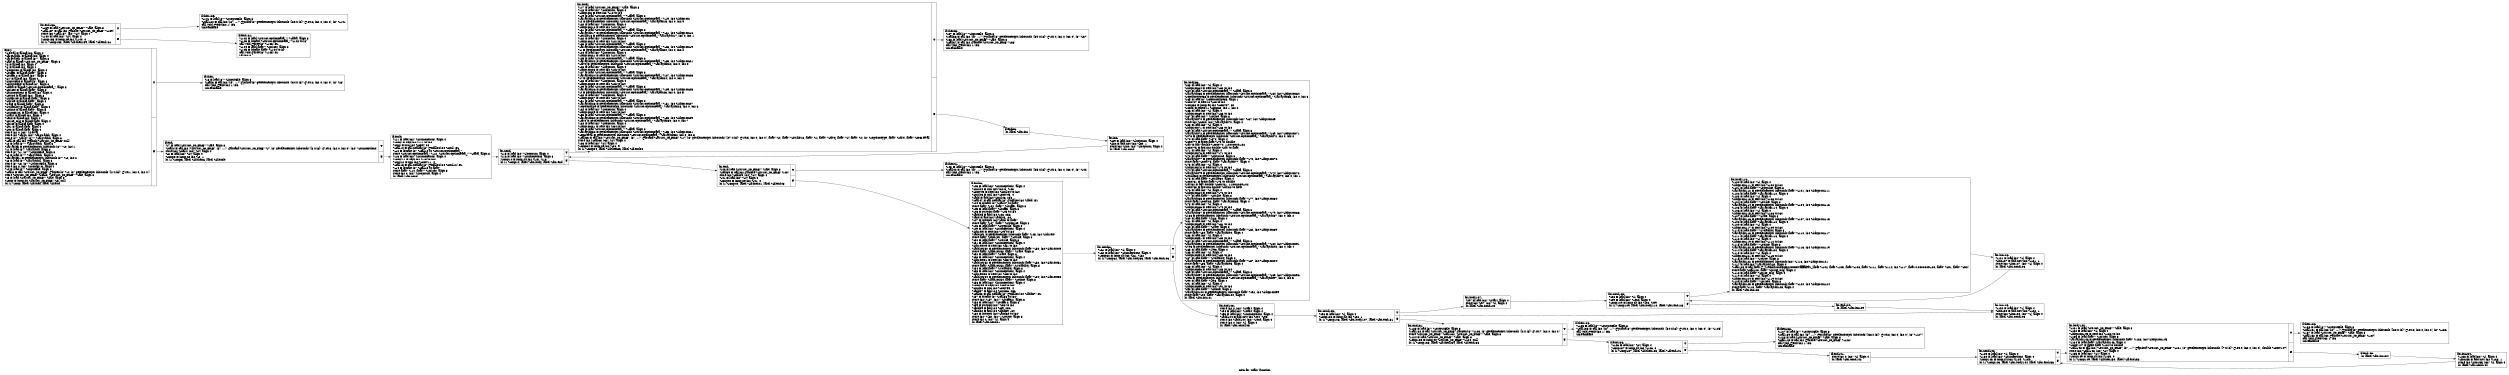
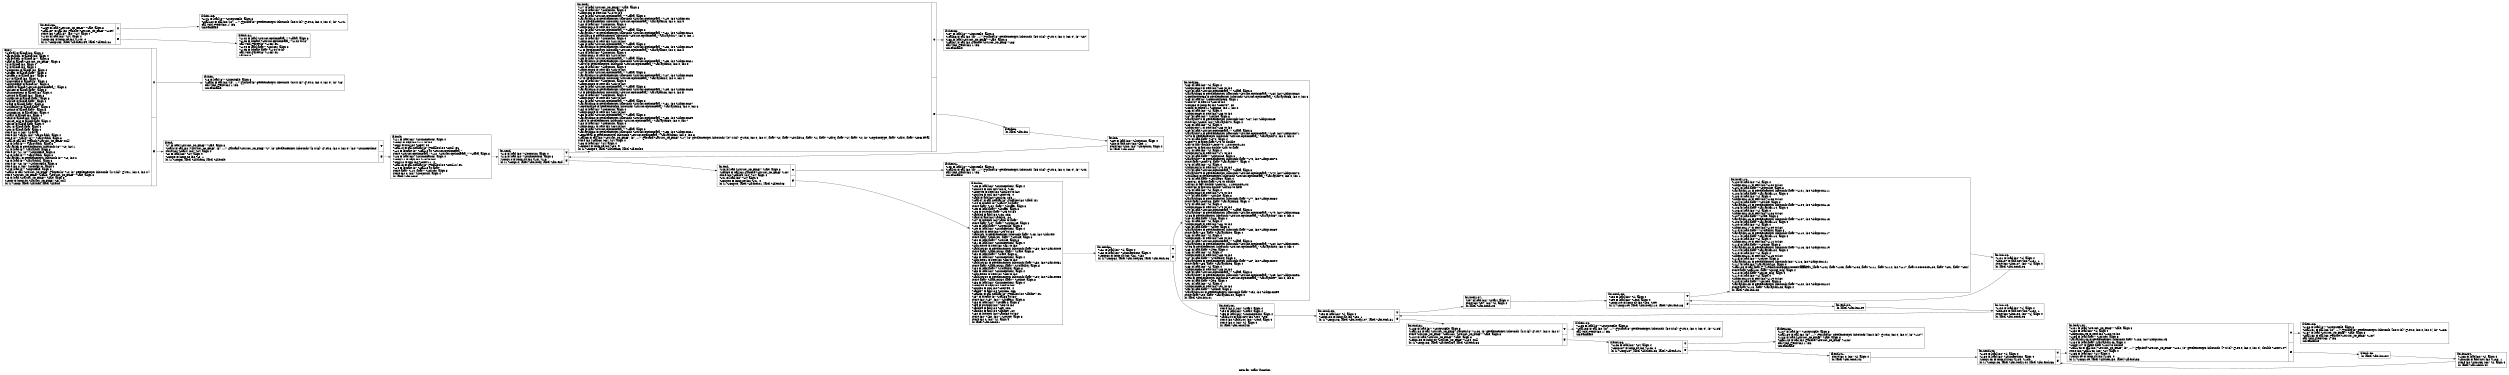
edge "for.cond105:" -> "for.inc129:": reversed
